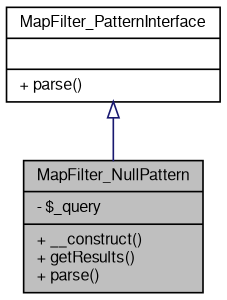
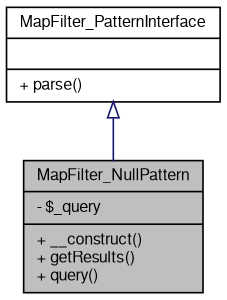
node "MapFilter_NullPattern": text "+ parse()" -> "+ query()"
